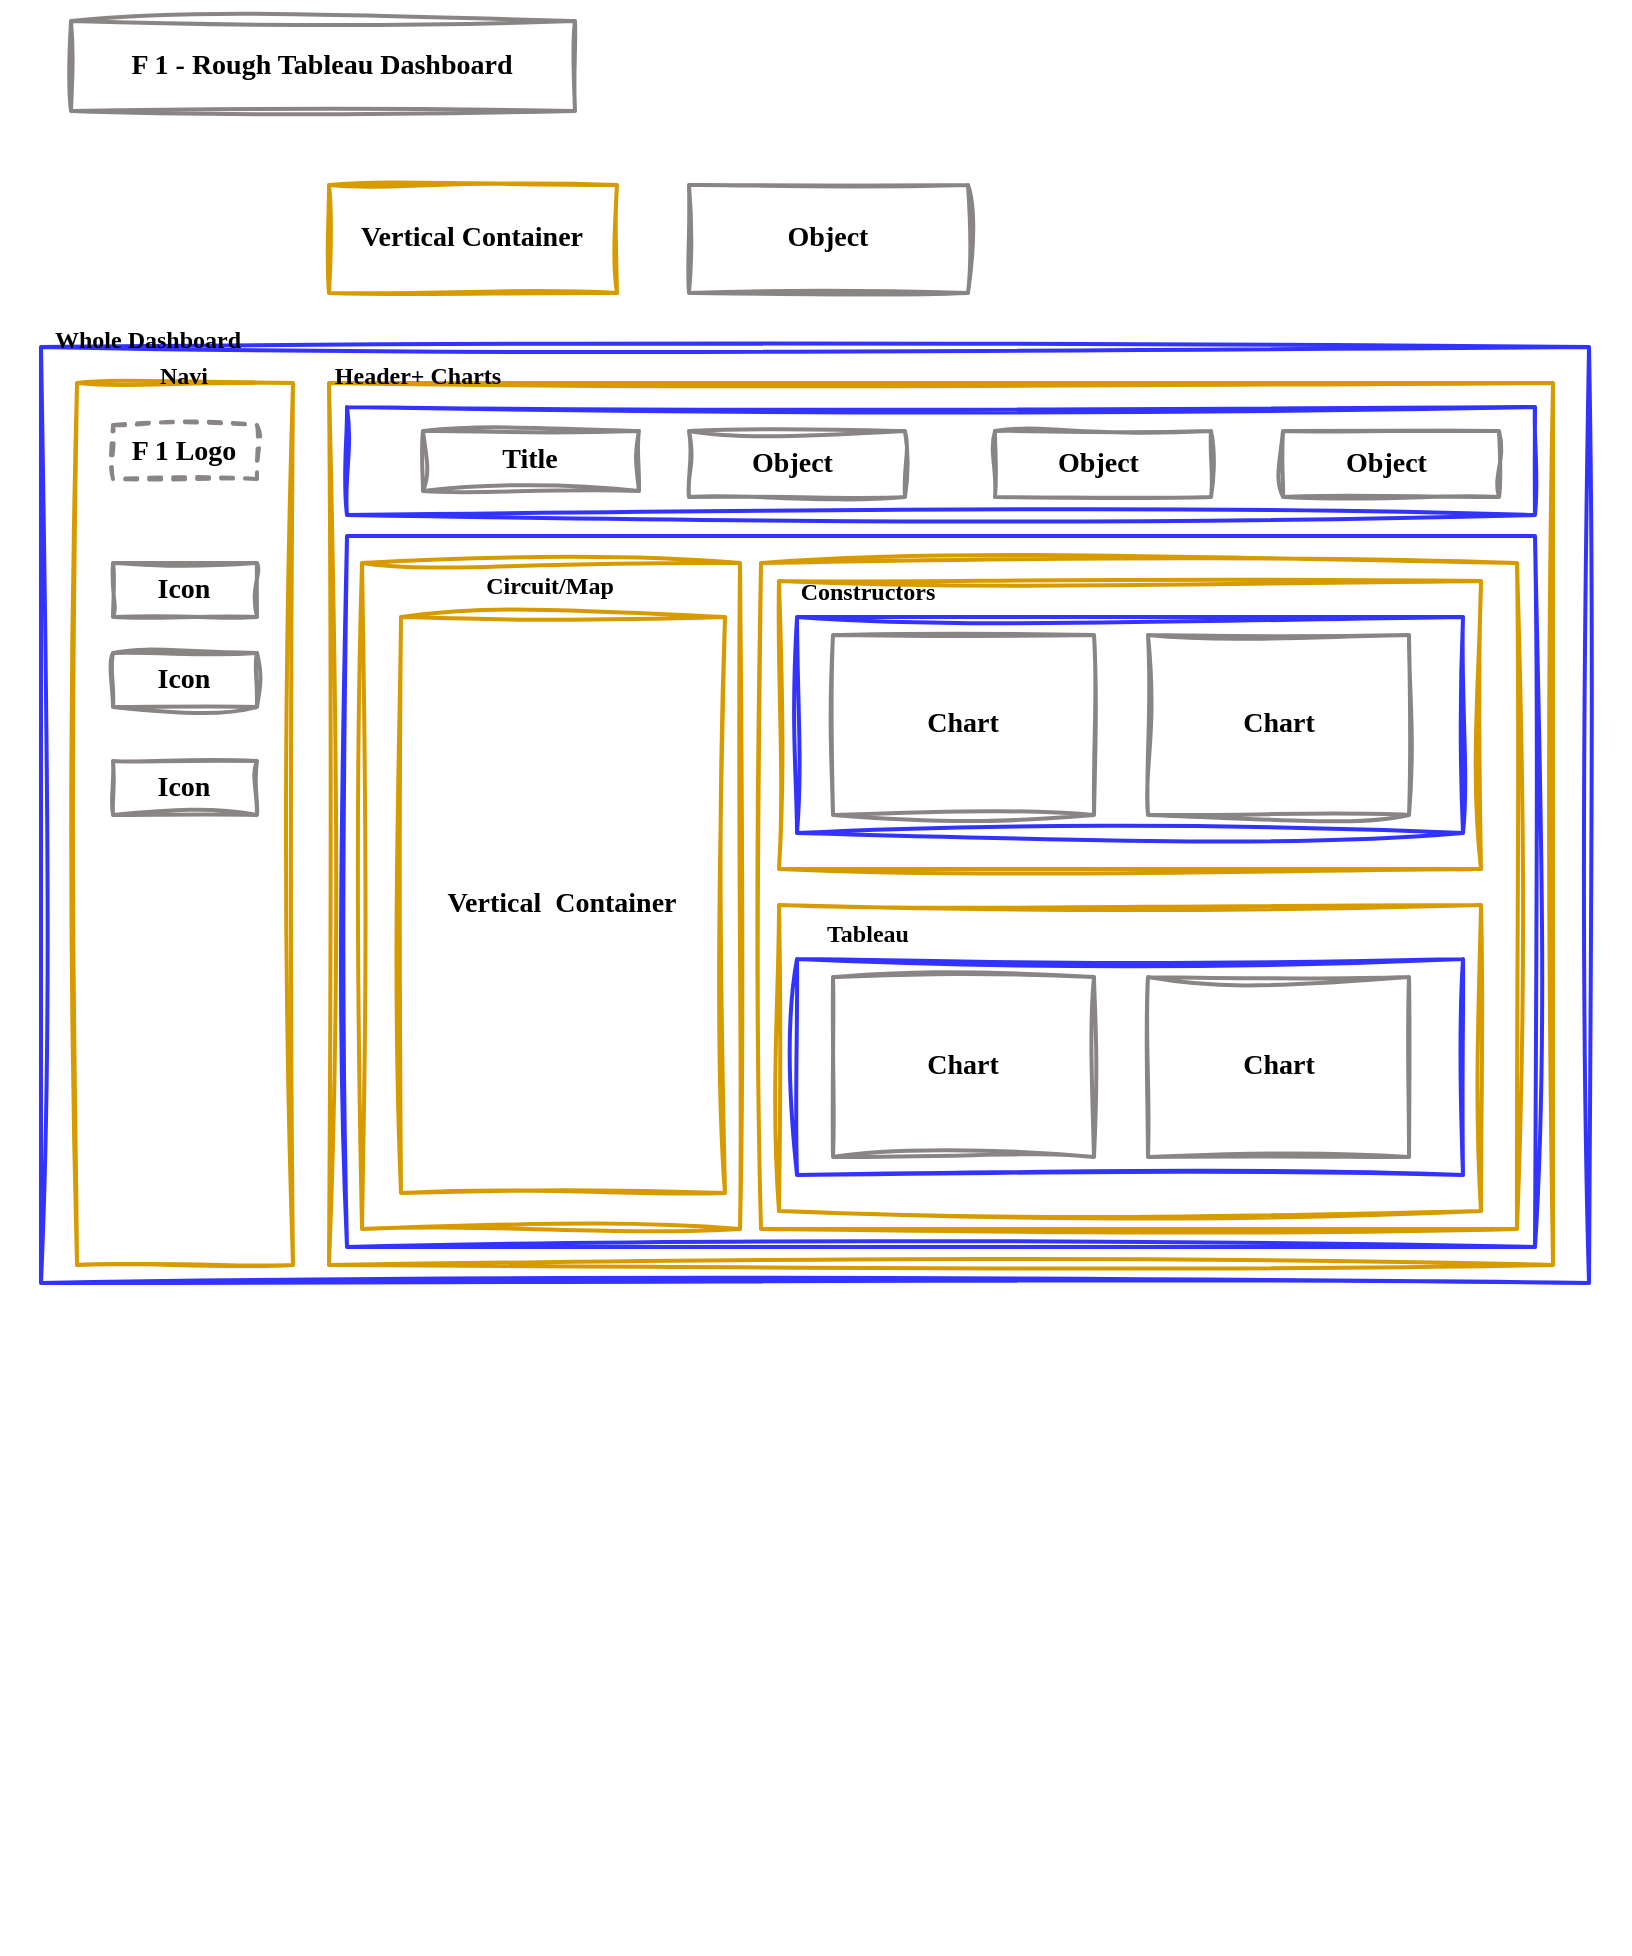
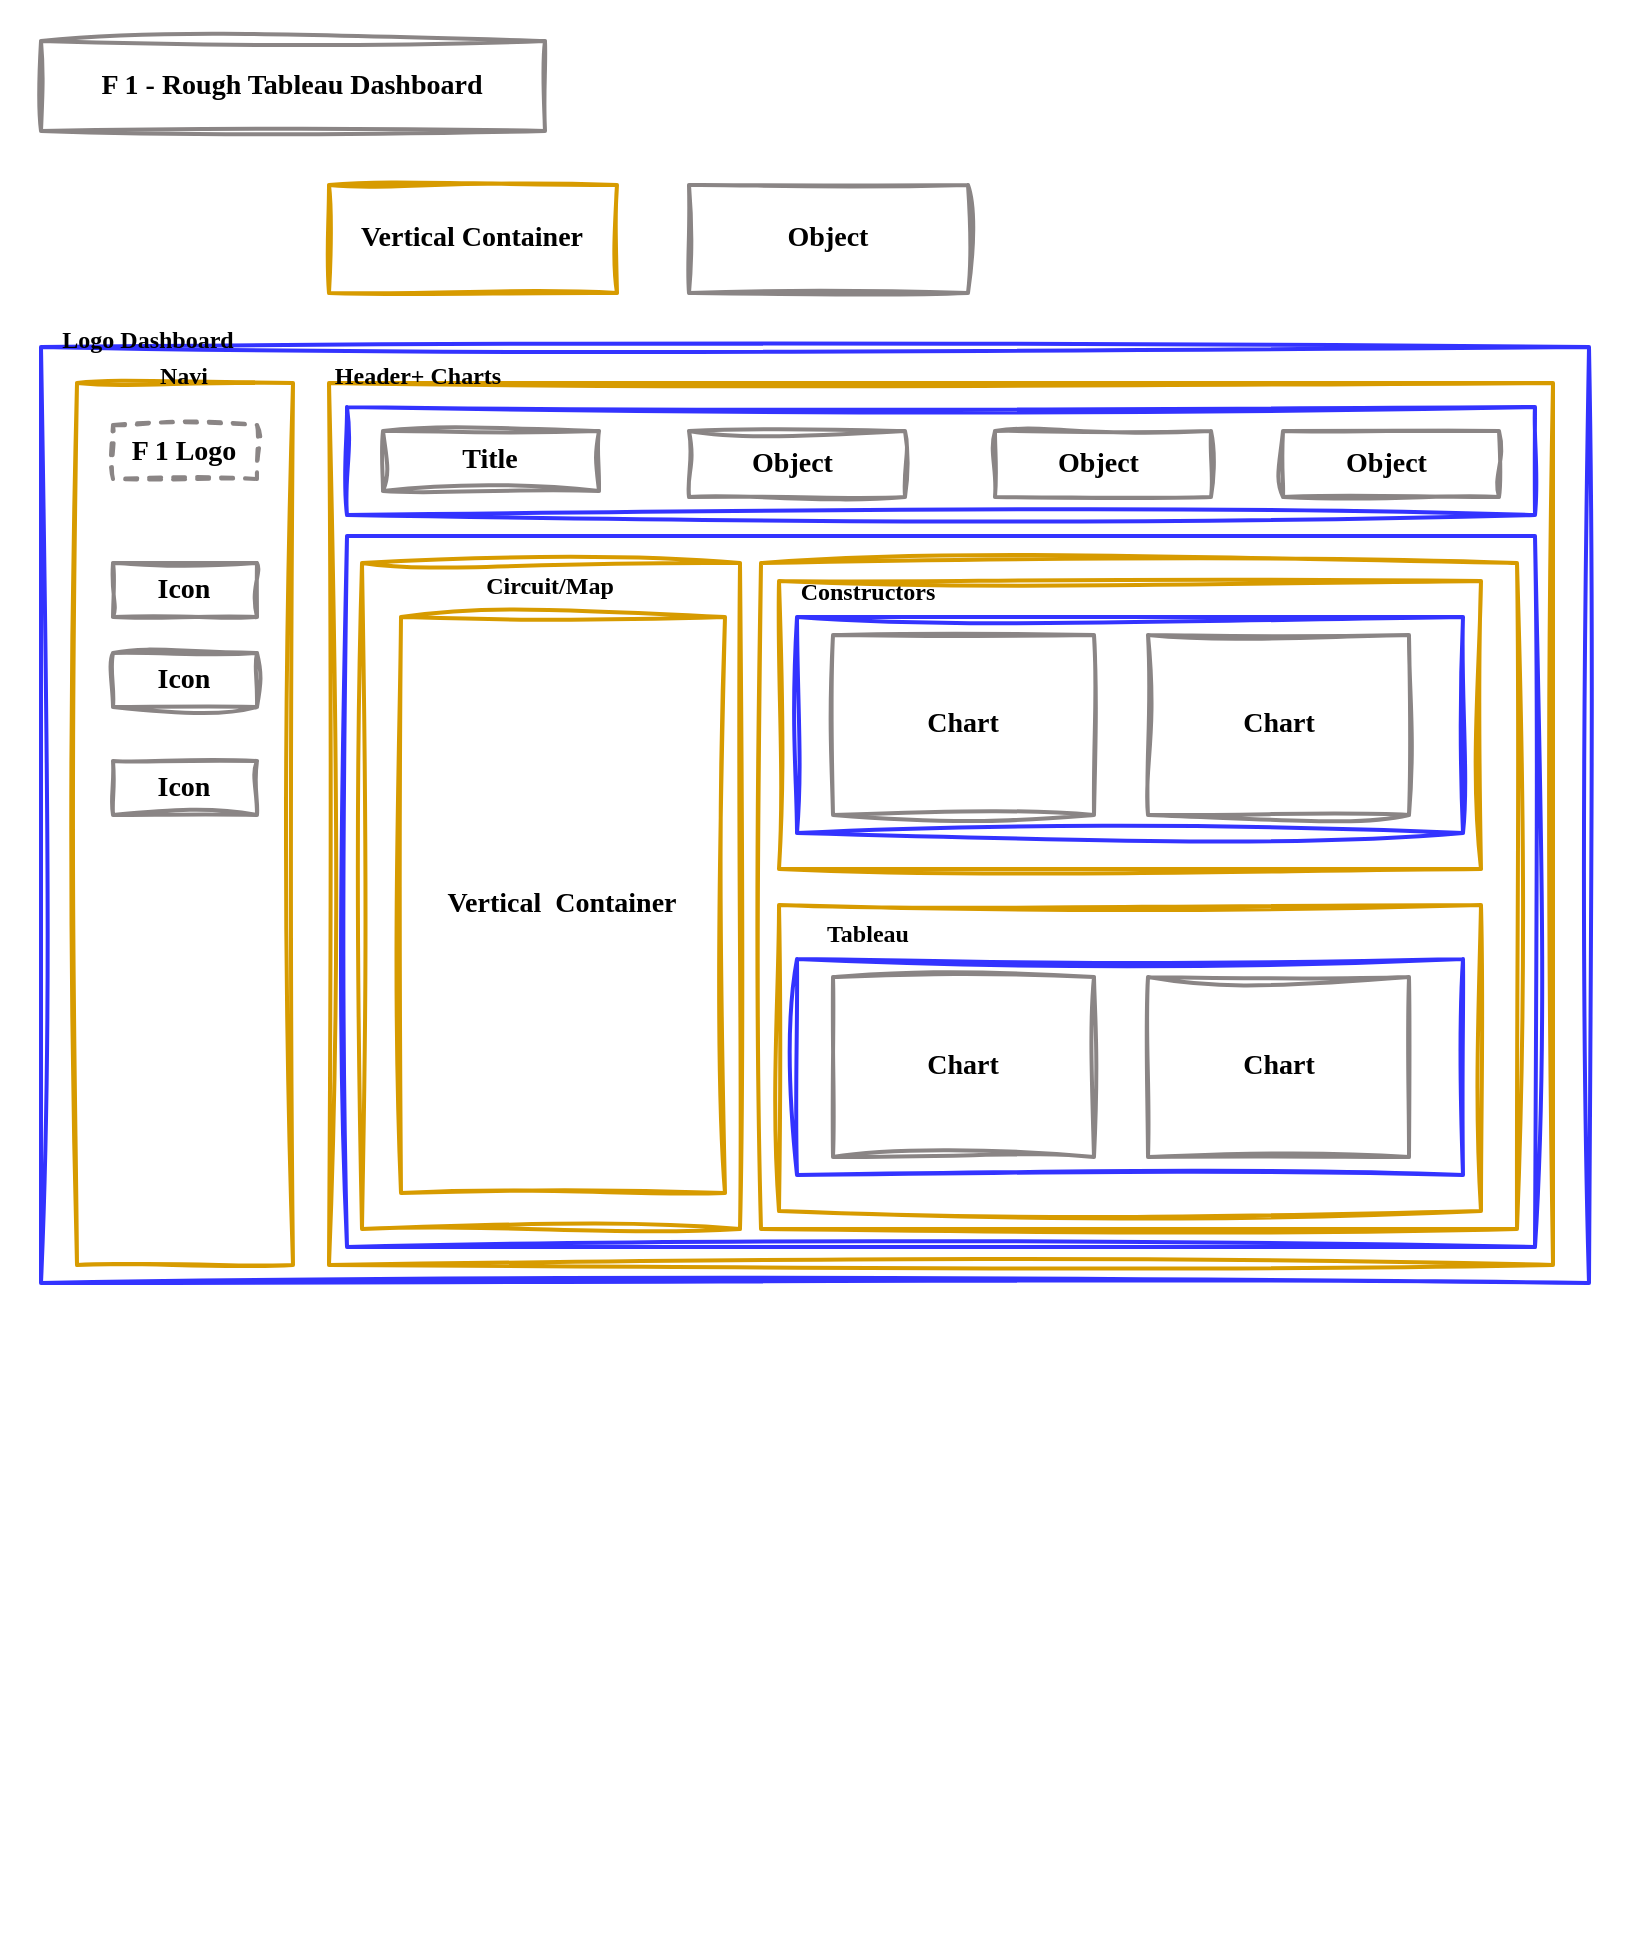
node "F 1 - Rough Tableau Dashboard": moved (323, 66) -> (293, 86)
node "Whole Dashboard": label "Whole Dashboard" -> "Logo Dashboard"
node "Title": moved (531, 461) -> (491, 461)
